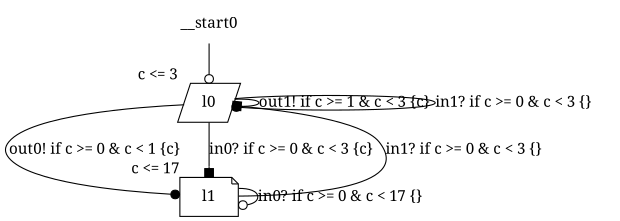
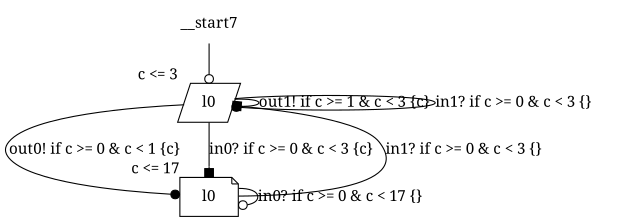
node "__start0": label "__start0" -> "__start7"
node "l1 c <= 17": label "l1 c <= 17" -> "l0 c <= 17"
